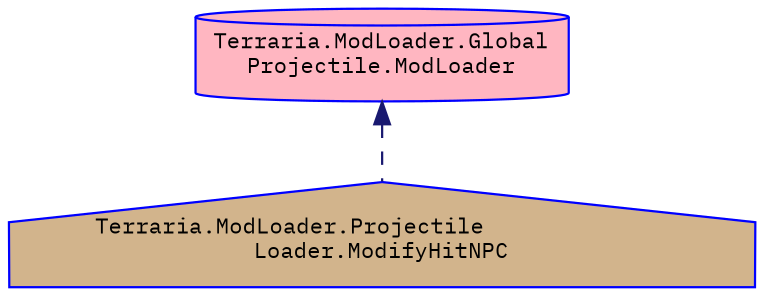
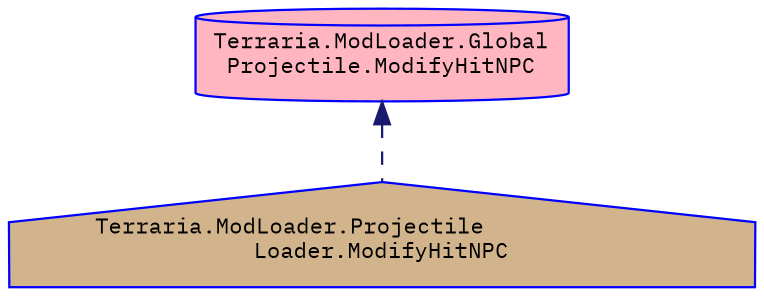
node "Terraria.ModLoader.Global Projectile.ModLoader": label "Terraria.ModLoader.Global Projectile.ModLoader" -> "Terraria.ModLoader.Global Projectile.ModifyHitNPC"
